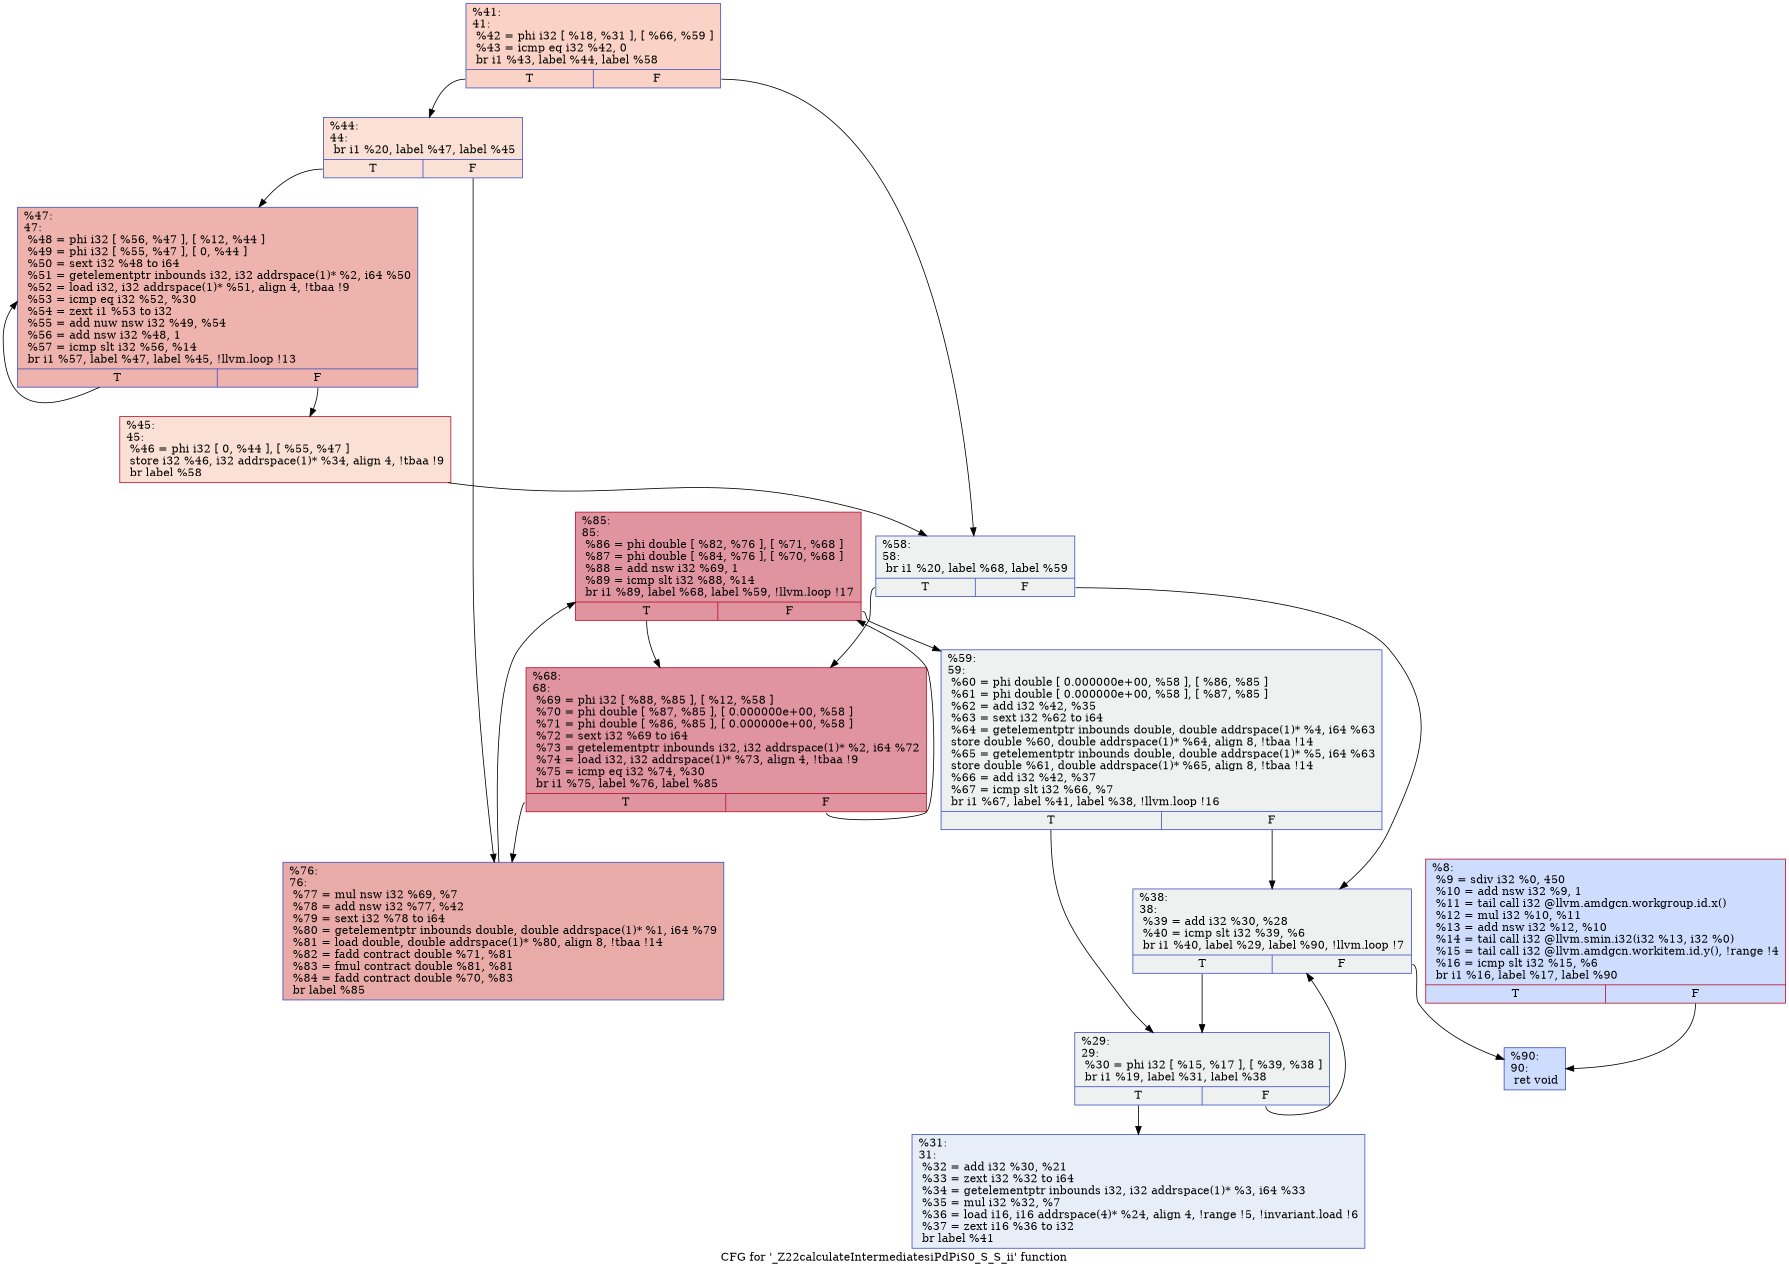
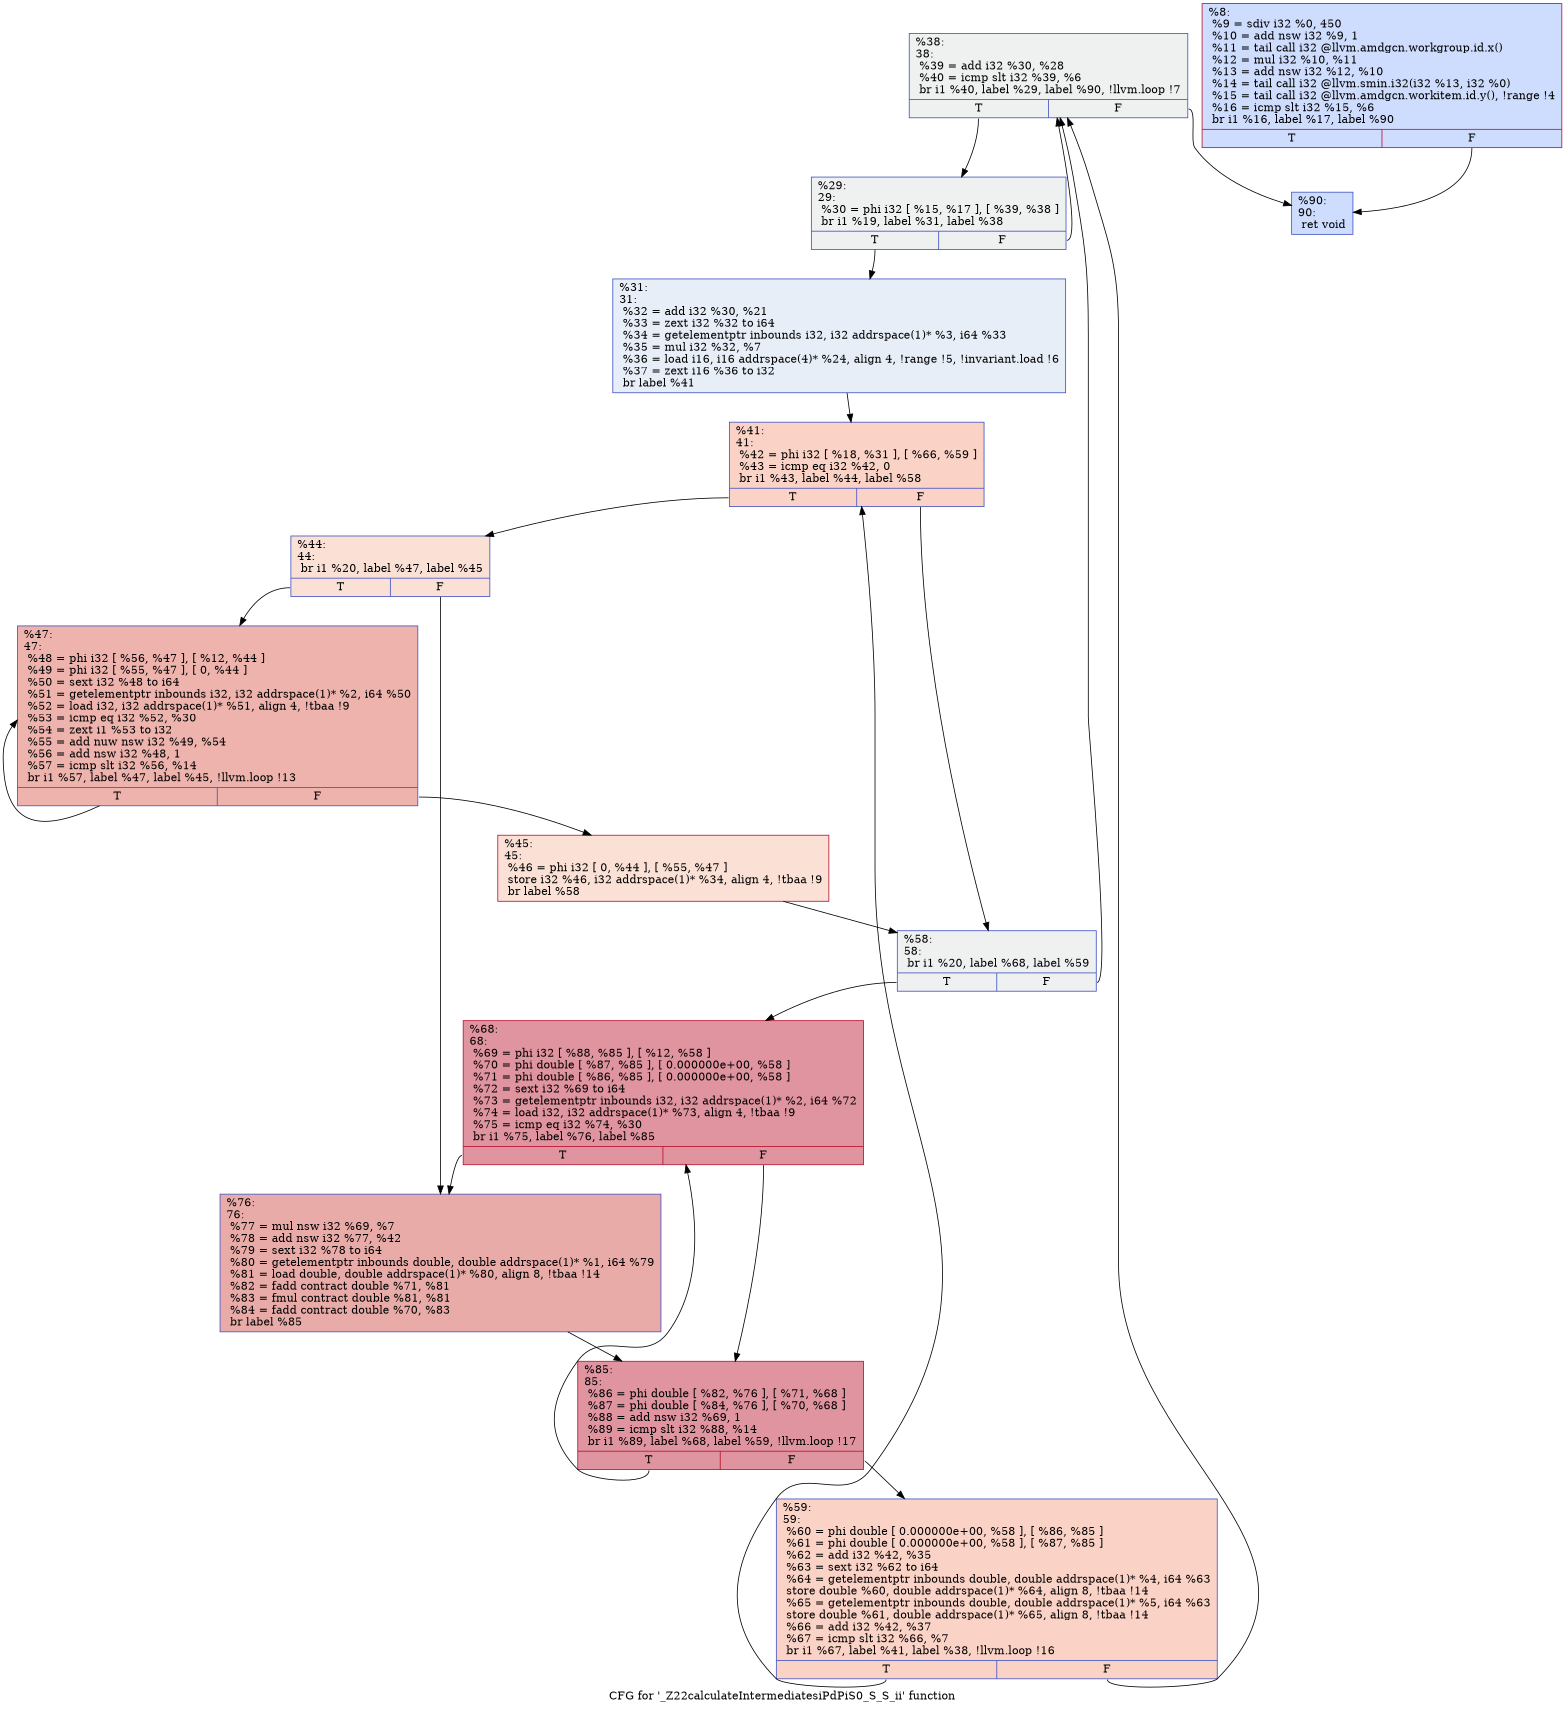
edge "%31:" -> "%41:": added
node "%59:": fillcolor #dbdcde70 -> #f59c7d70
edge "%59:" -> "%29:": now "%59:" -> "%41:"
